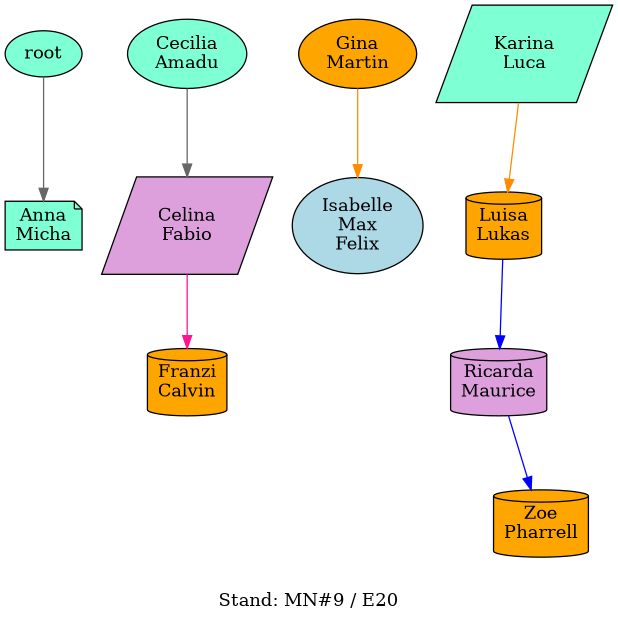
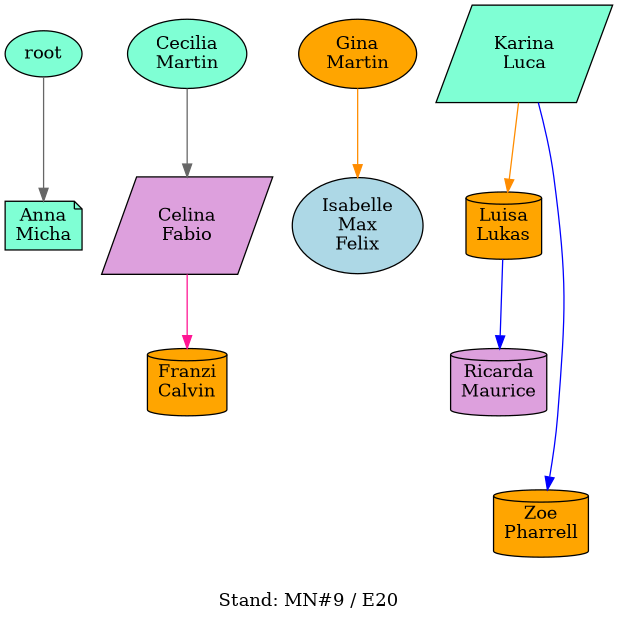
node "Cecilia Amadu": label "Cecilia Amadu" -> "Cecilia Martin"
edge "Ricarda Maurice" -> "Zoe Pharrell": now "Karina Luca" -> "Zoe Pharrell"
